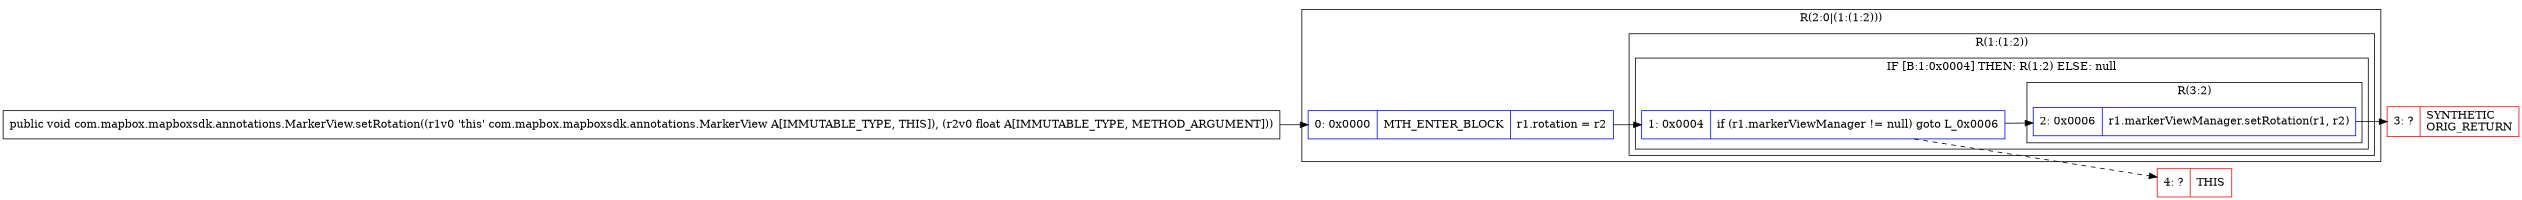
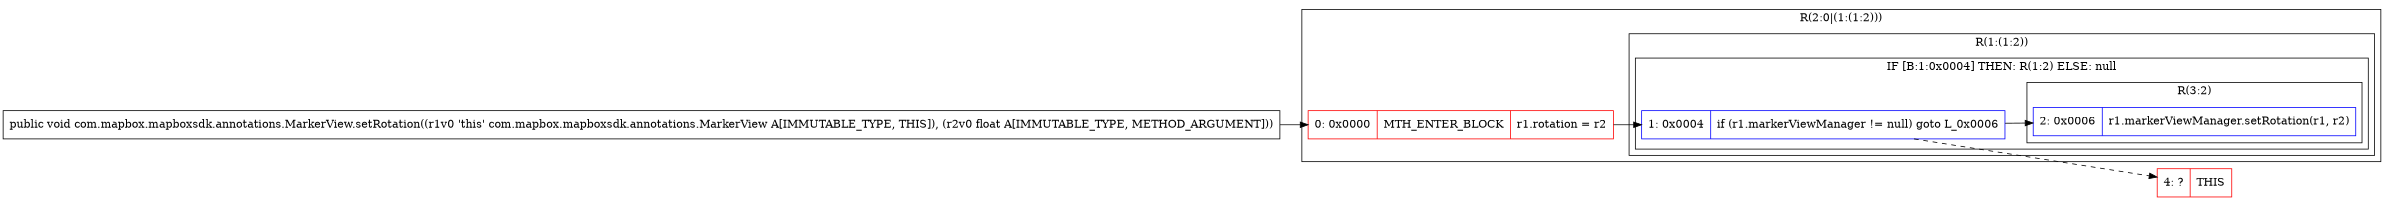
node "3: ?": removed
node "0: 0x0000": color blue -> red
